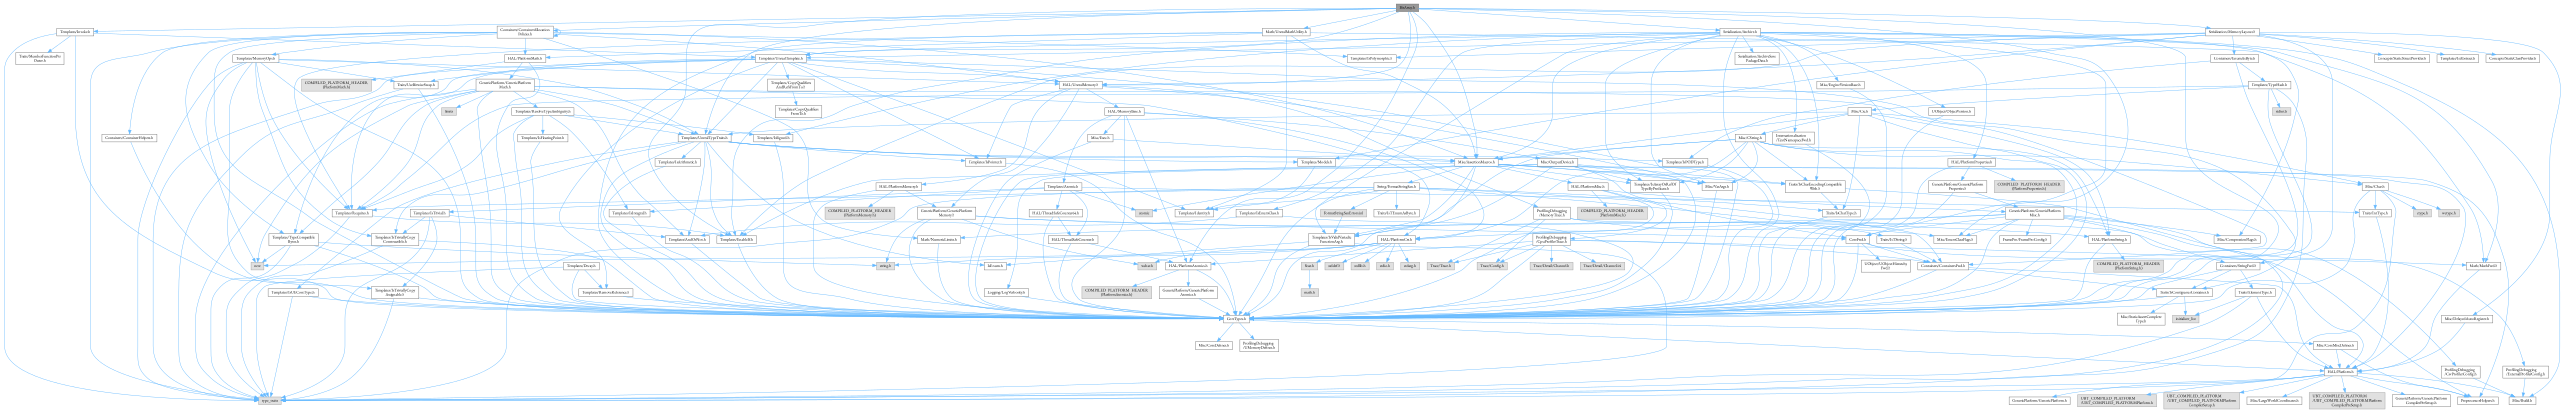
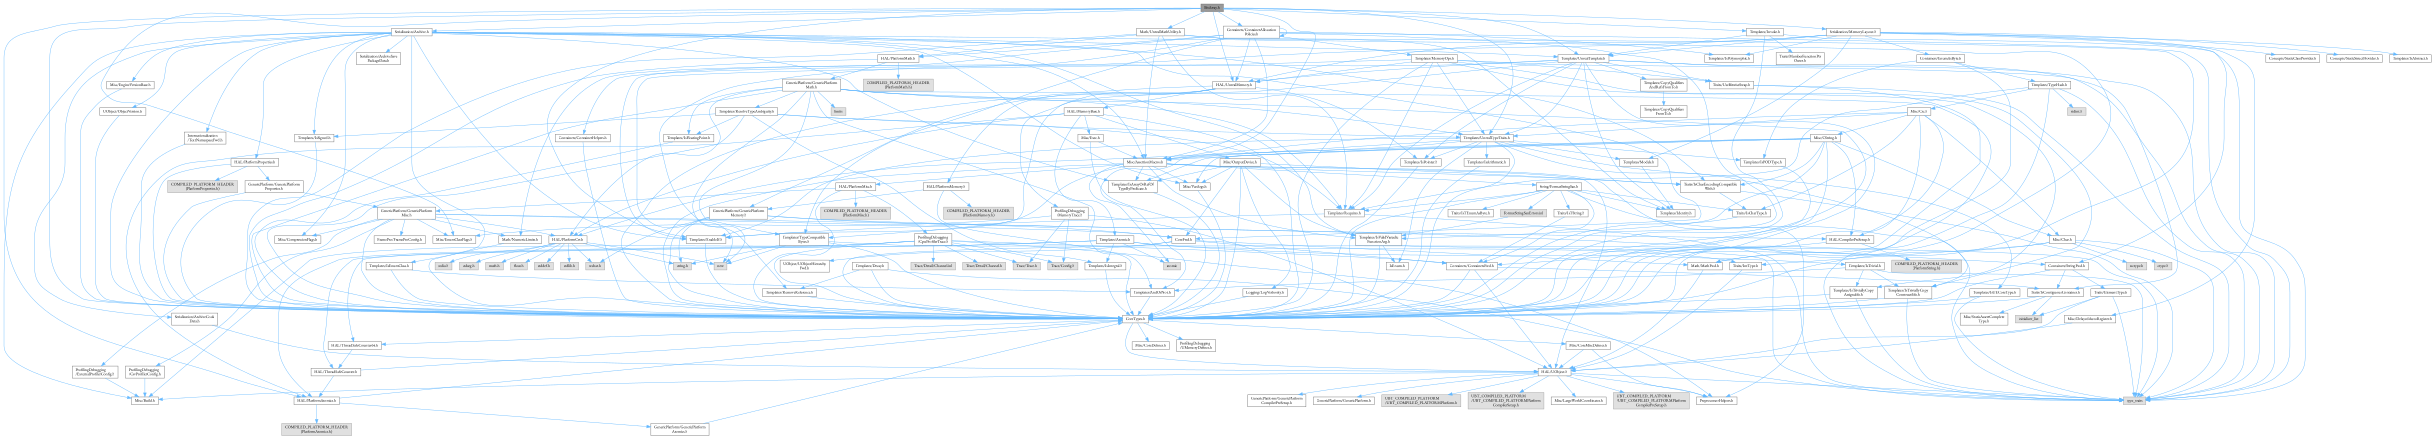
edge "GenericPlatform/GenericPlatform Math.h" -> "Templates/IsFloatingPoint.h": added
node "HAL/PlatformString.h": label "HAL/PlatformString.h" -> "HAL/CompilerPreSetup.h"
edge "ProfilingDebugging /CpuProfilerTrace.h" -> "Misc/Build.h": added
edge "float.h" -> "math.h": now "HAL/PlatformCrt.h" -> "math.h"
edge "HAL/ThreadSafeCounter64.h" -> "CoreTypes.h": reversed
node "Serialization/ArchiveCook Data.h": added
node "HAL/Platform.h": label "HAL/Platform.h" -> "HAL/UObject.h"
